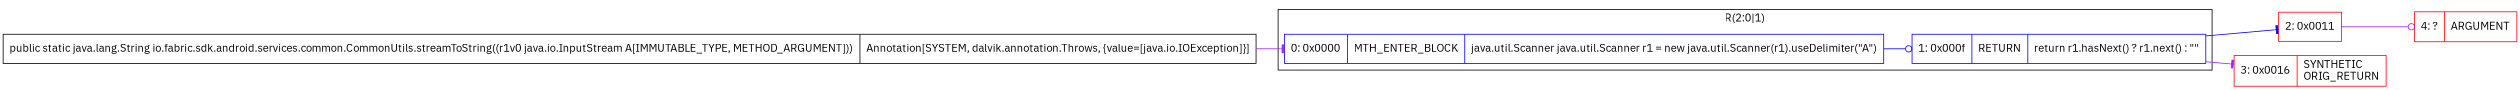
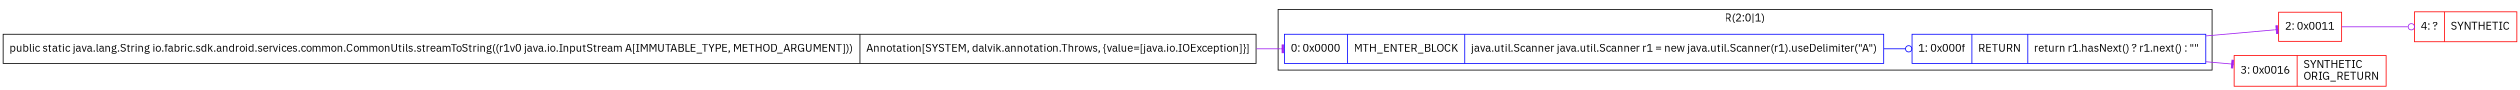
node "4: ?": text "ARGUMENT" -> "SYNTHETIC"
edge "1: 0x000f" -> "2: 0x0011": color blue -> purple
